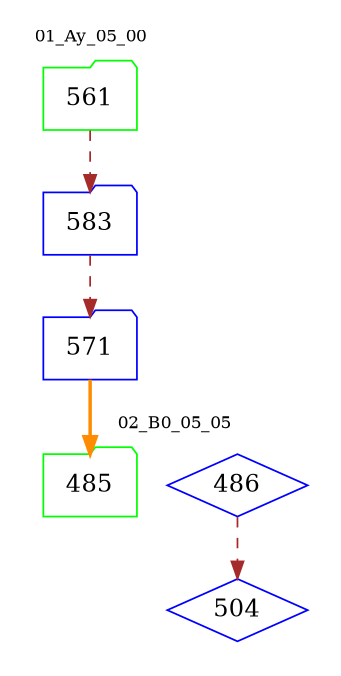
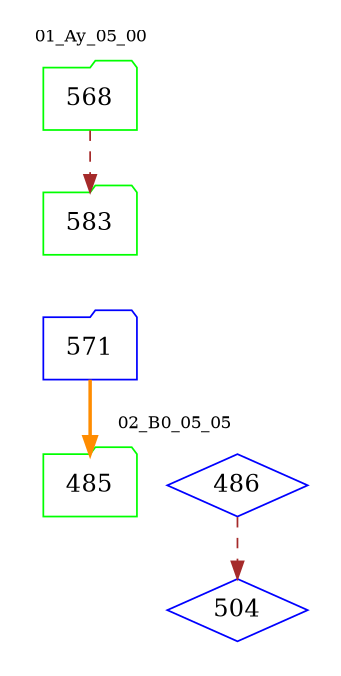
node "561": label "561" -> "568"
node "583": color blue -> green
edge "583" -> "571": removed
